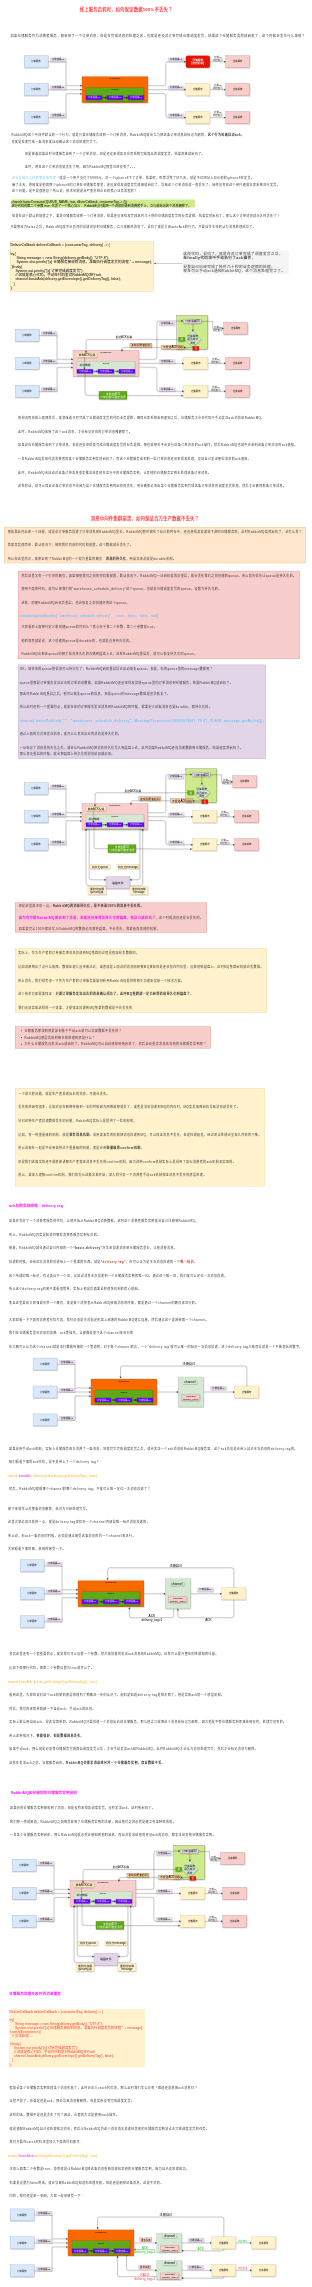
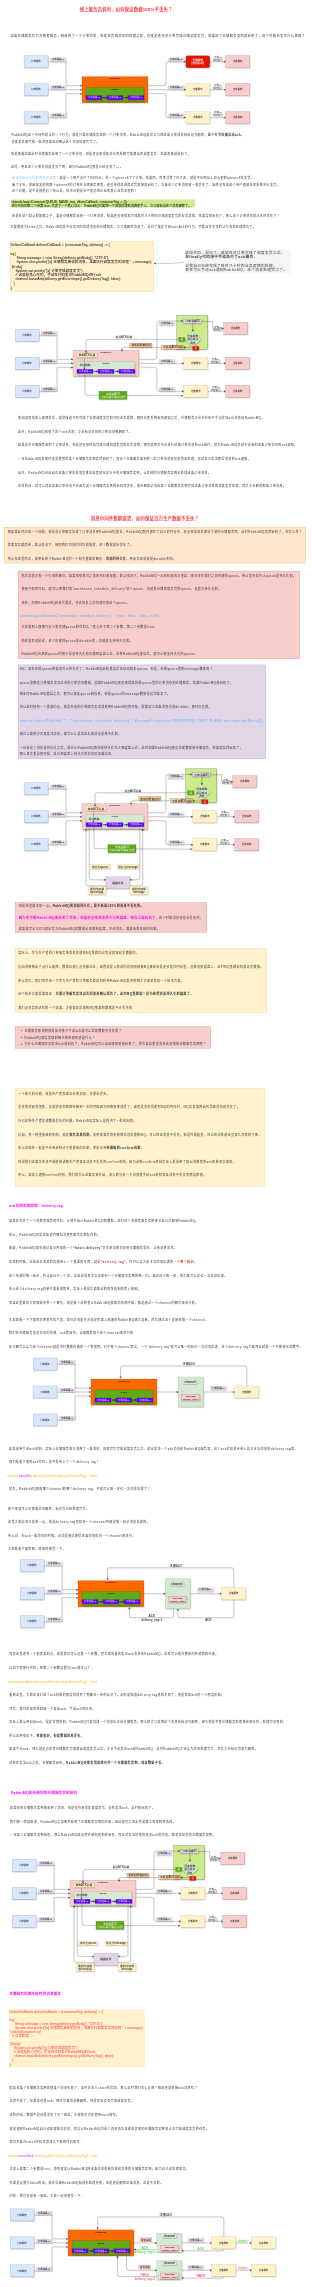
node "但是接着如果此时仓储服务收到了一个订单消息，但是还没来得及对仓库系统完成商品的调度发货，结果直接就宕机了。 此时，明显这个订单消息就丢失了啊，因为RabbitMQ那里已经没有了。。。": moved (116, 159) -> (102, 159)
node "这段代码，说白了，就是在对订单完成了调度发货之后， 在finally代码块中手动执行了ack操作， 说我自己已经完成了耗时几十秒的业务逻辑的处理， 现在可以手动ack通知RabbitMQ，这个消息处理完毕了。": moved (236, 261) -> (238, 260)
node "NACK": added
